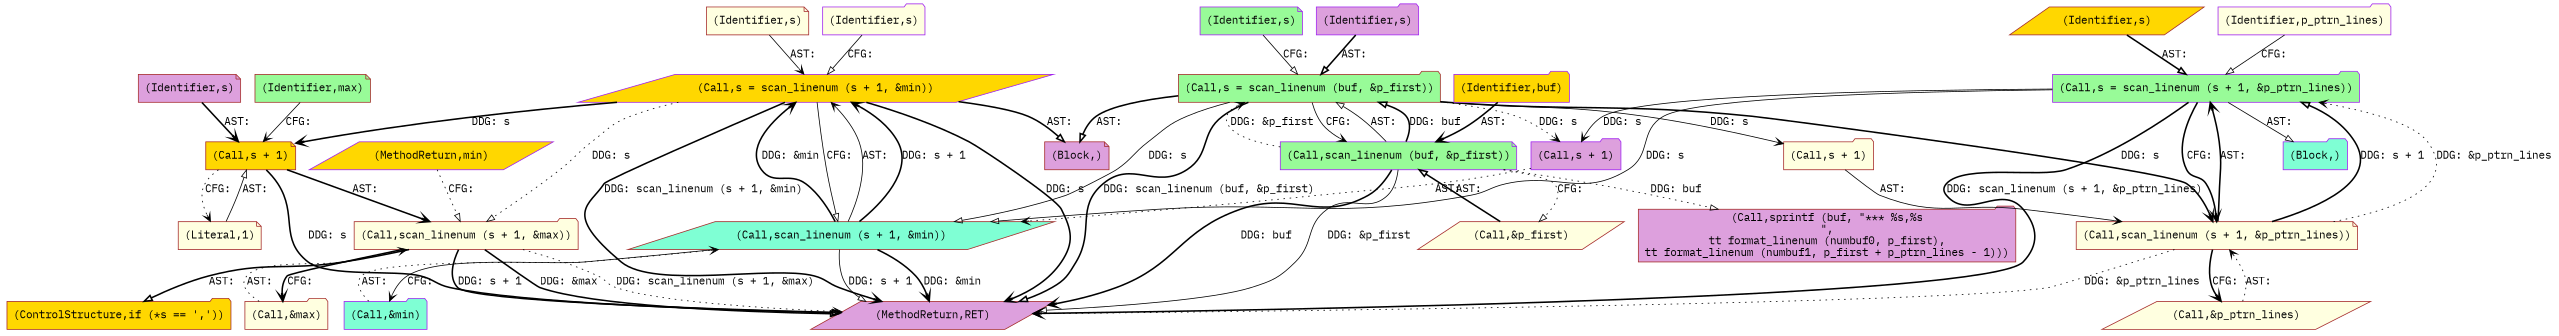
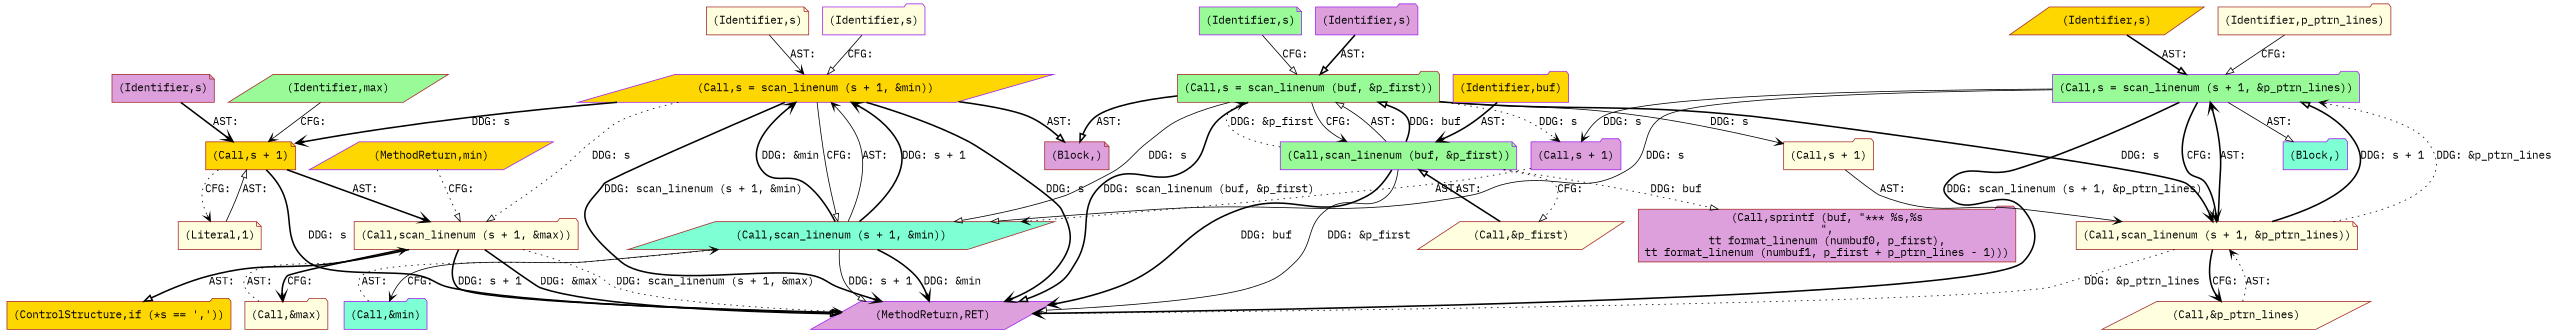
node "(Identifier,p_ptrn_lines)": color purple -> brown
node "(Identifier,max)": shape note -> parallelogram
node "(MethodReturn,RET)": color brown -> purple
